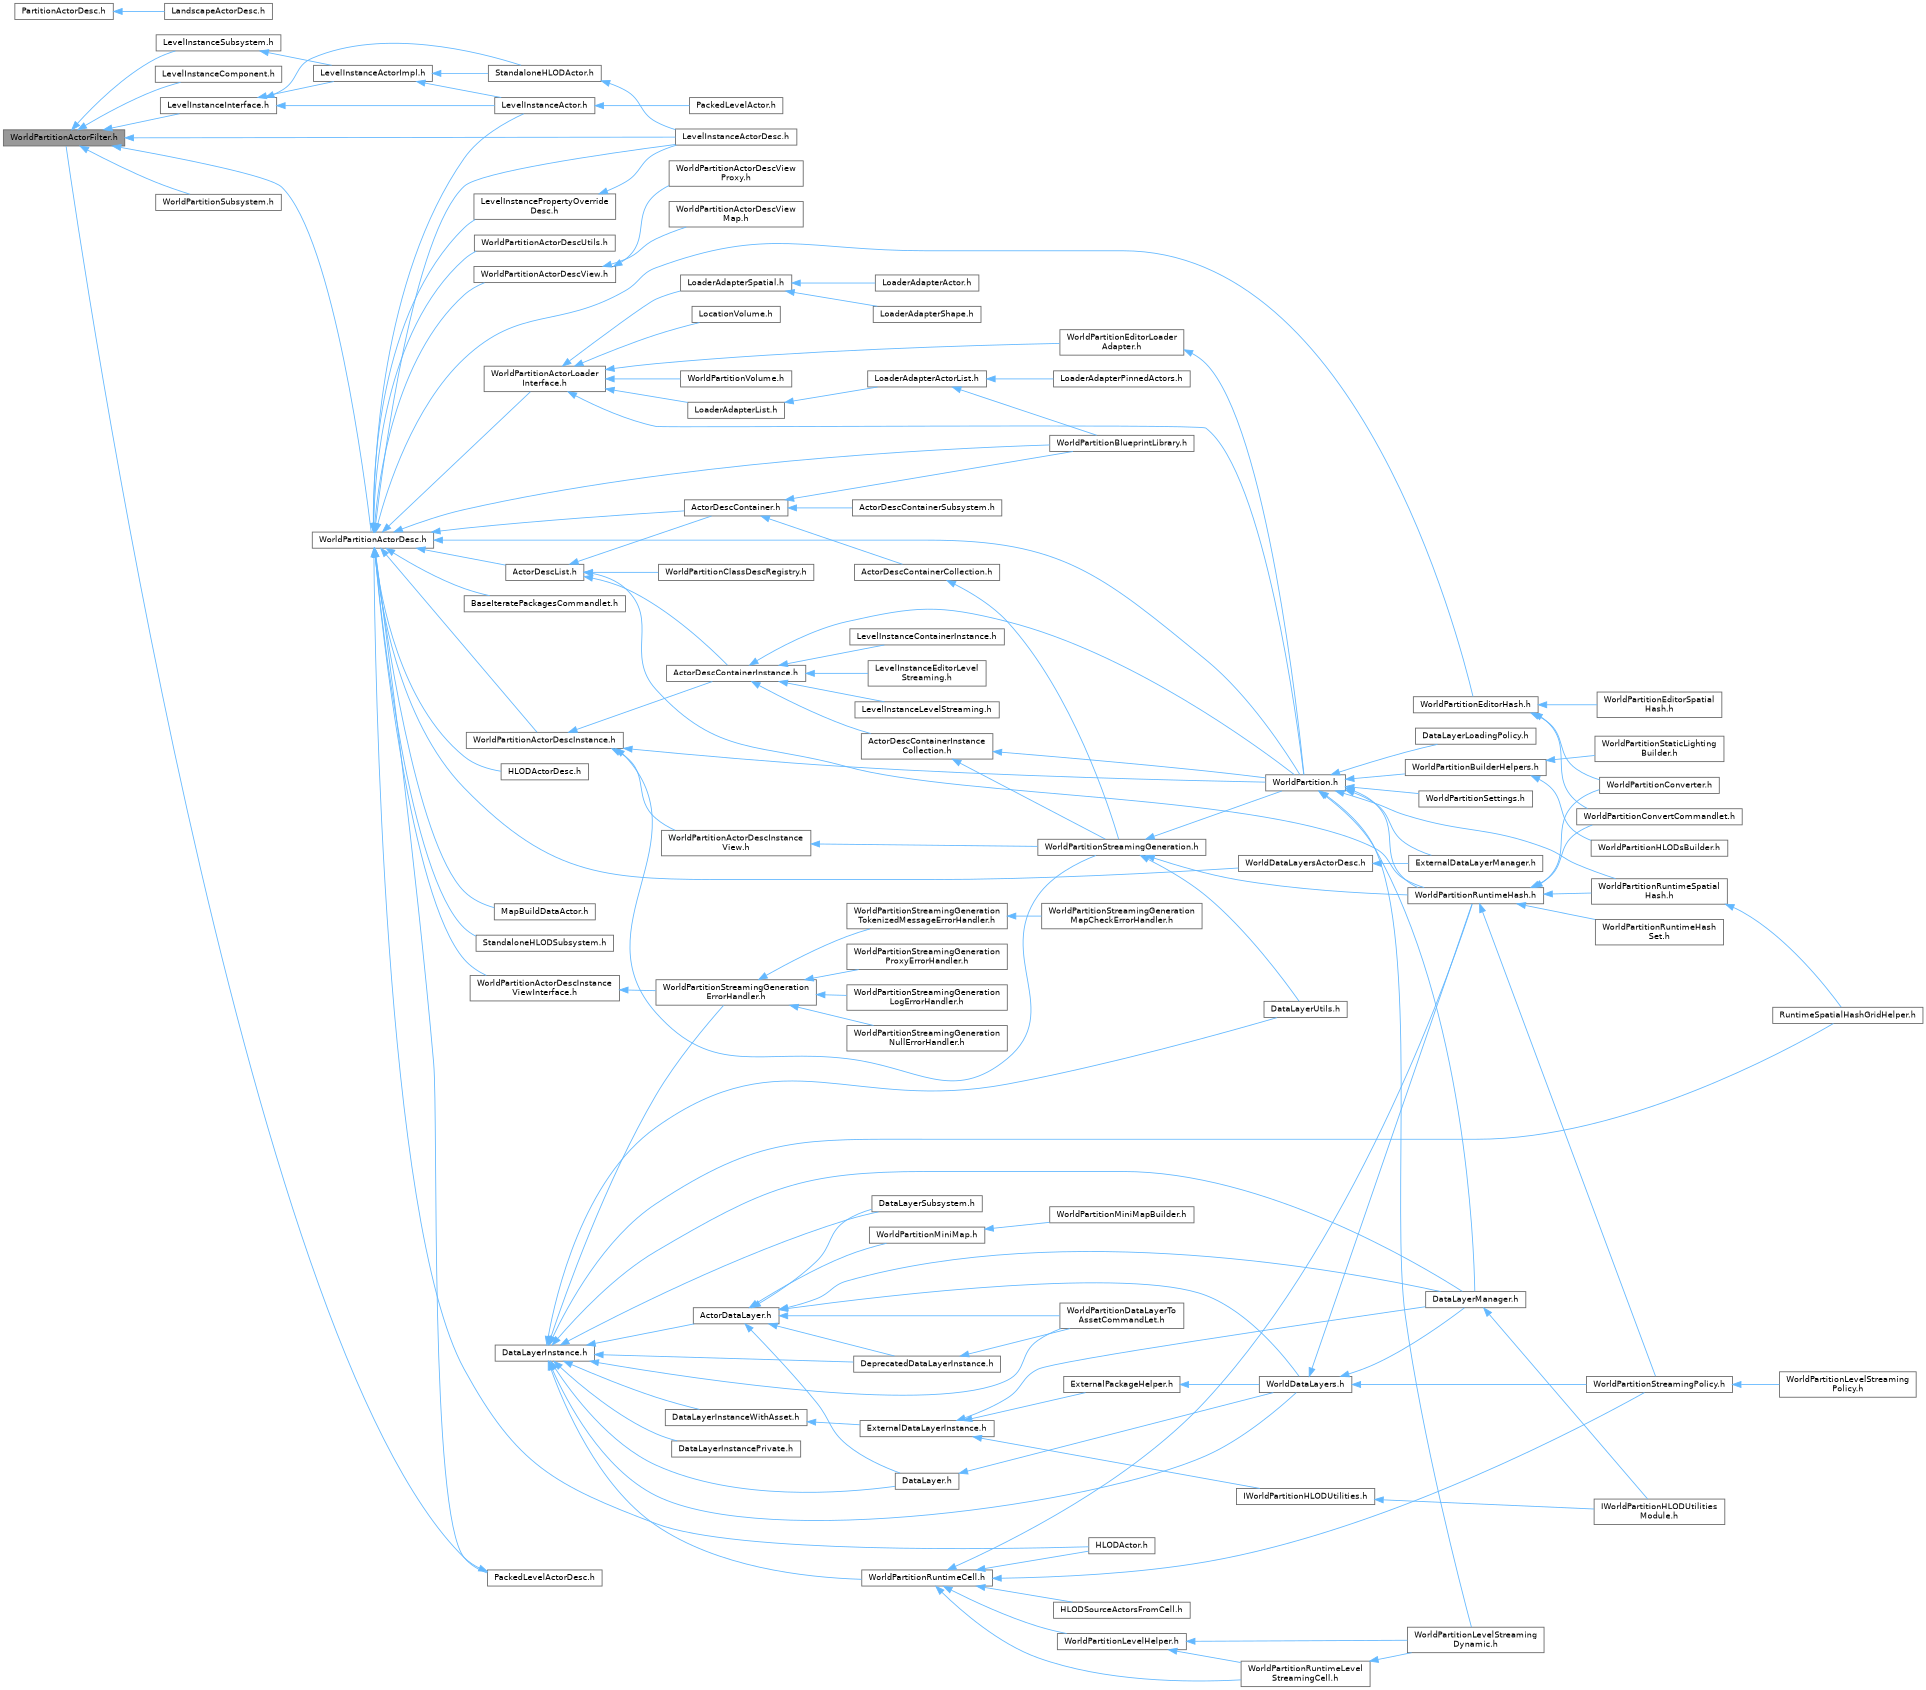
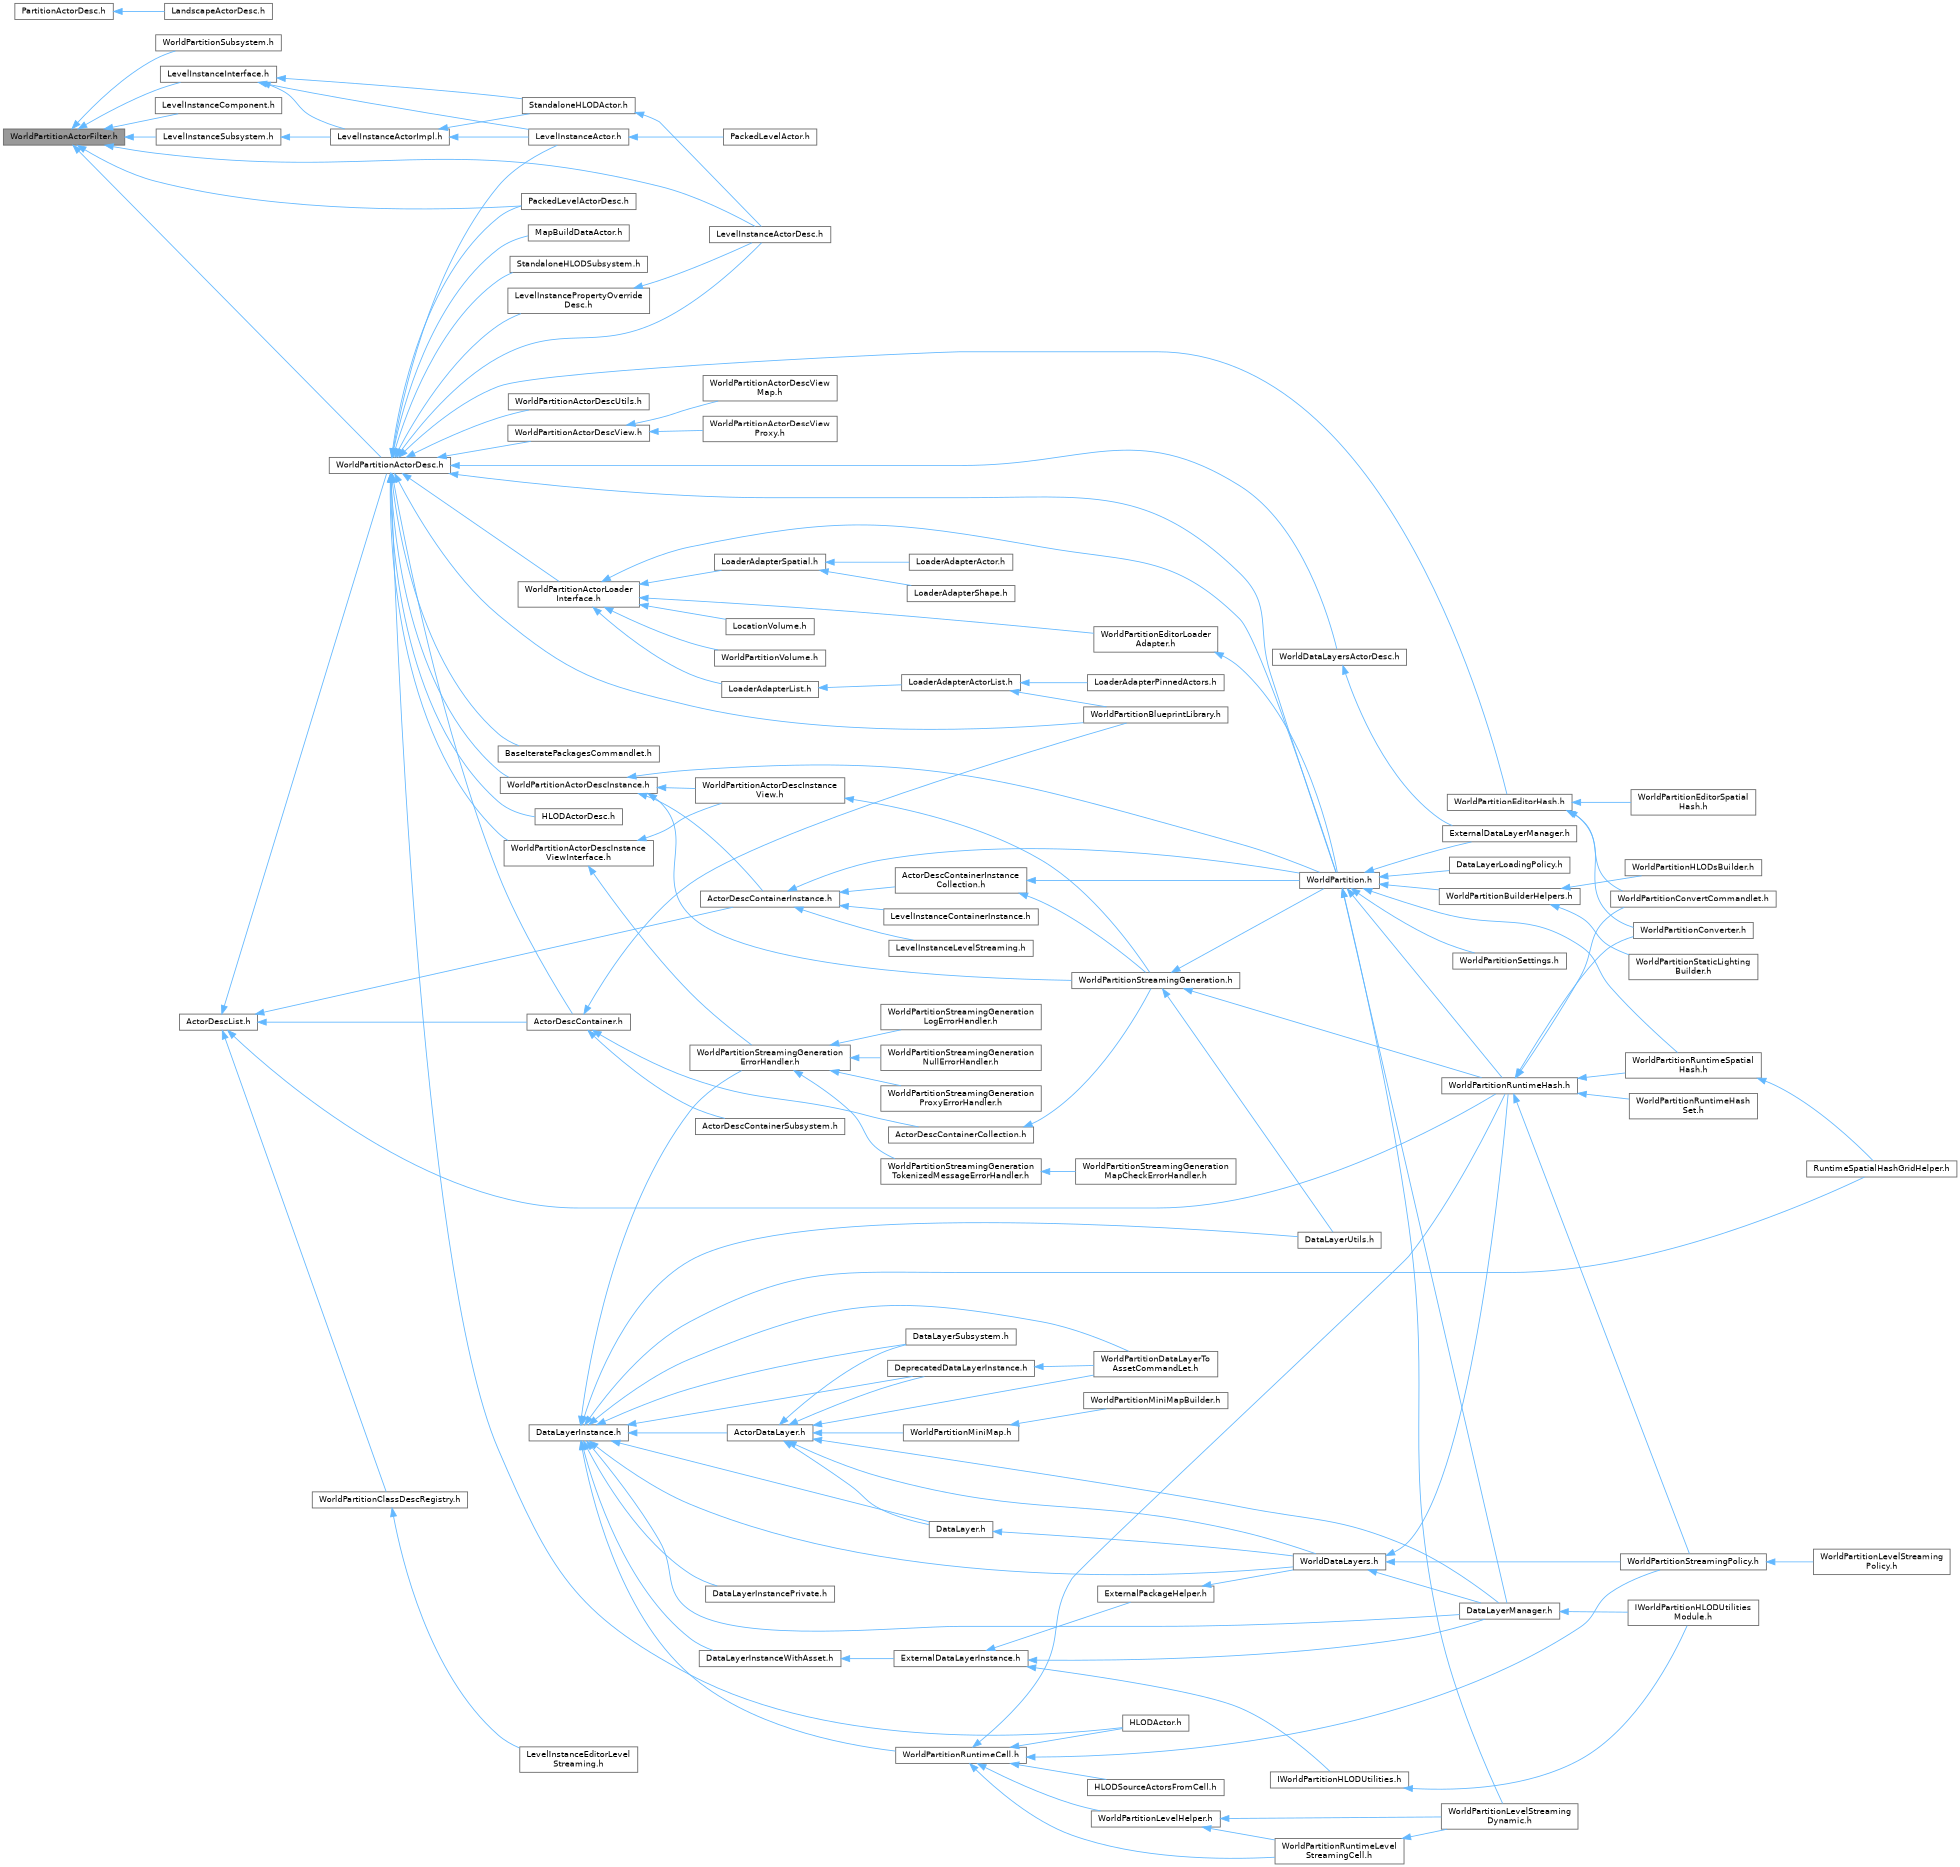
edge "ActorDescList.h" -> "WorldPartitionActorDesc.h": reversed
edge "LevelInstanceEditorLevel Streaming.h" -> "ActorDescContainerInstance.h": now "LevelInstanceEditorLevel Streaming.h" -> "WorldPartitionClassDescRegistry.h"
edge "WorldPartitionActorDescInstance View.h" -> "WorldPartitionActorDescInstance ViewInterface.h": added
edge "WorldPartitionActorFilter.h" -> "PackedLevelActorDesc.h": reversed
